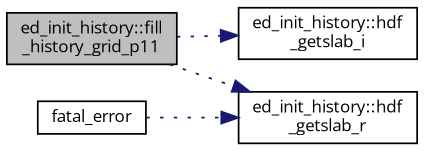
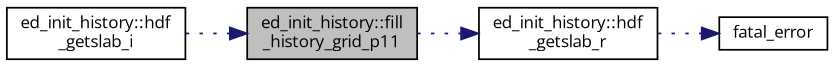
edge "ed_init_history::fill _history_grid_p11" -> "ed_init_history::hdf _getslab_i": reversed
edge "fatal_error" -> "ed_init_history::hdf _getslab_r": reversed
